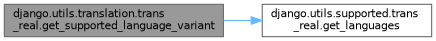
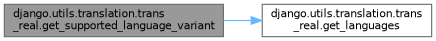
node "django.utils.supported.trans _real.get_languages": label "django.utils.supported.trans _real.get_languages" -> "django.utils.translation.trans _real.get_languages"
